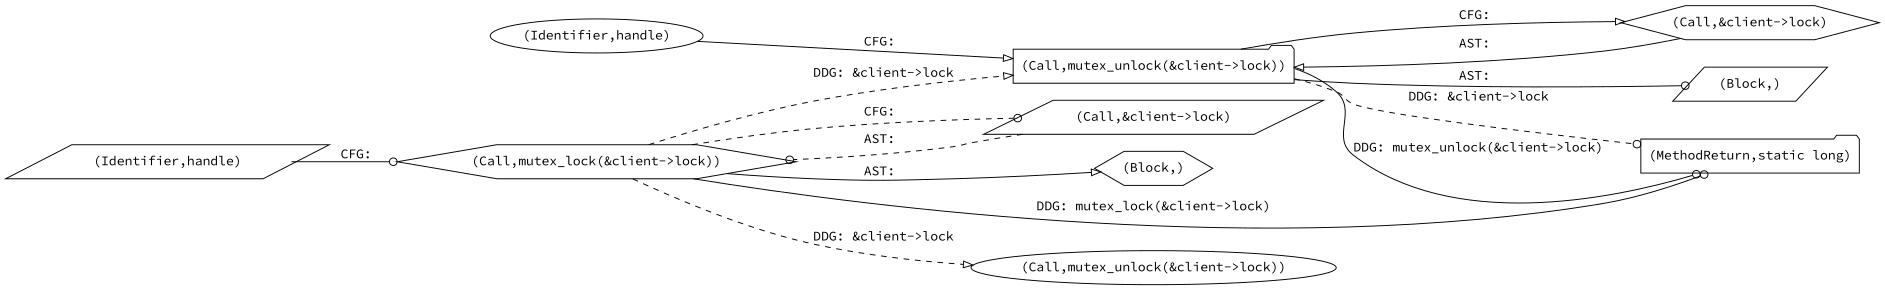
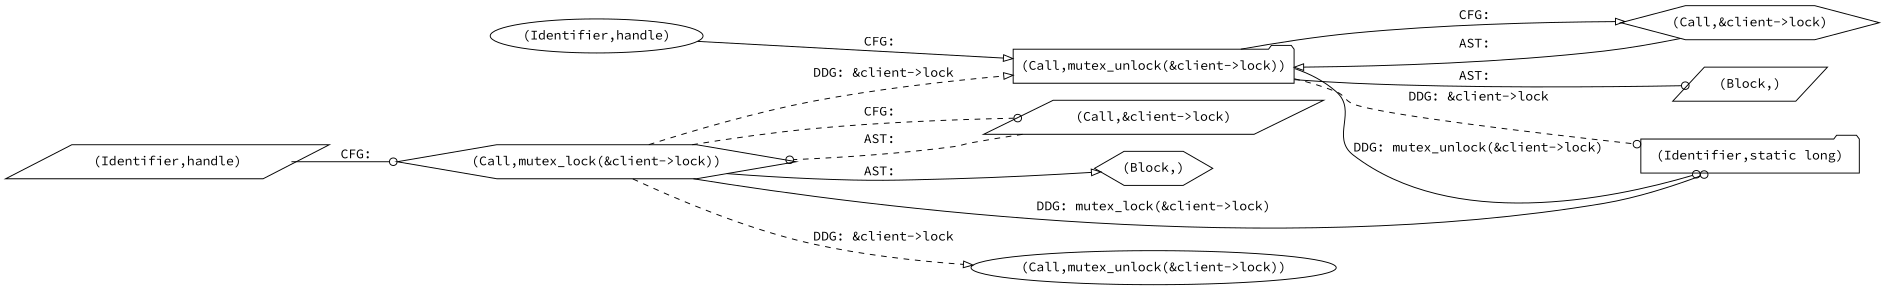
node "(MethodReturn,static long)": label "(MethodReturn,static long)" -> "(Identifier,static long)"
